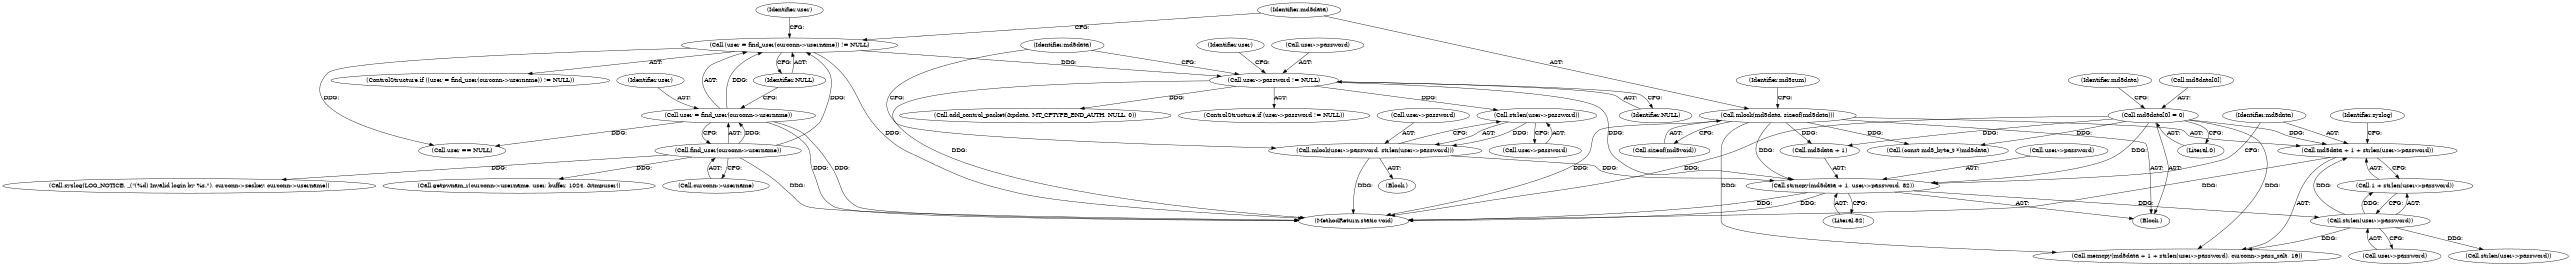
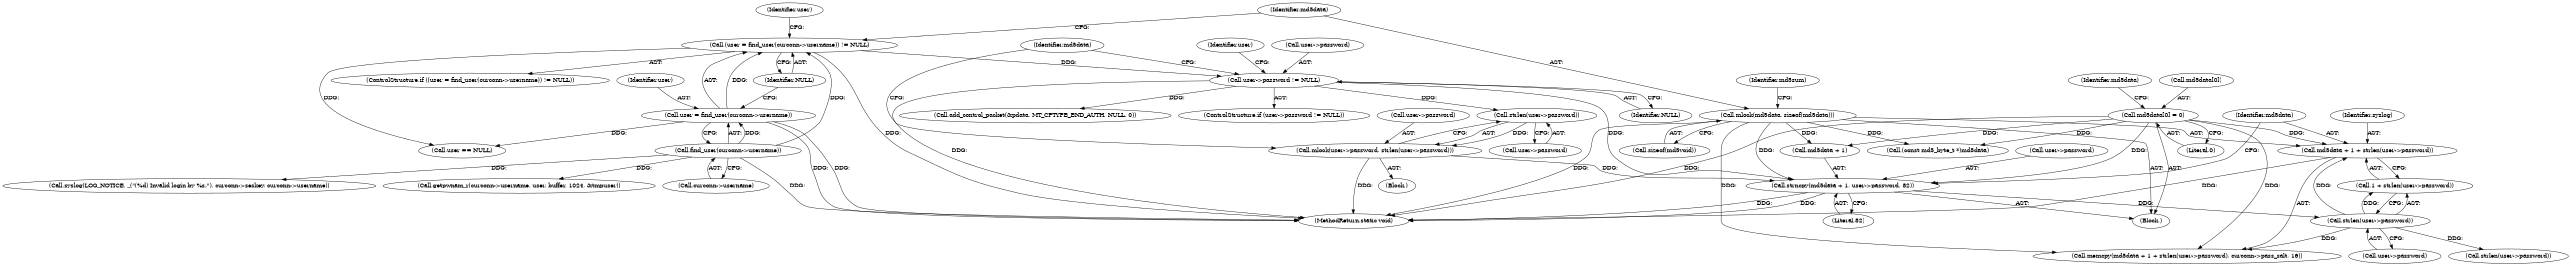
edge "(Identifier,syslog)" -> "(Call,md5data + 1 + strlen(user->password))": label "CFG: " -> "AST: "
